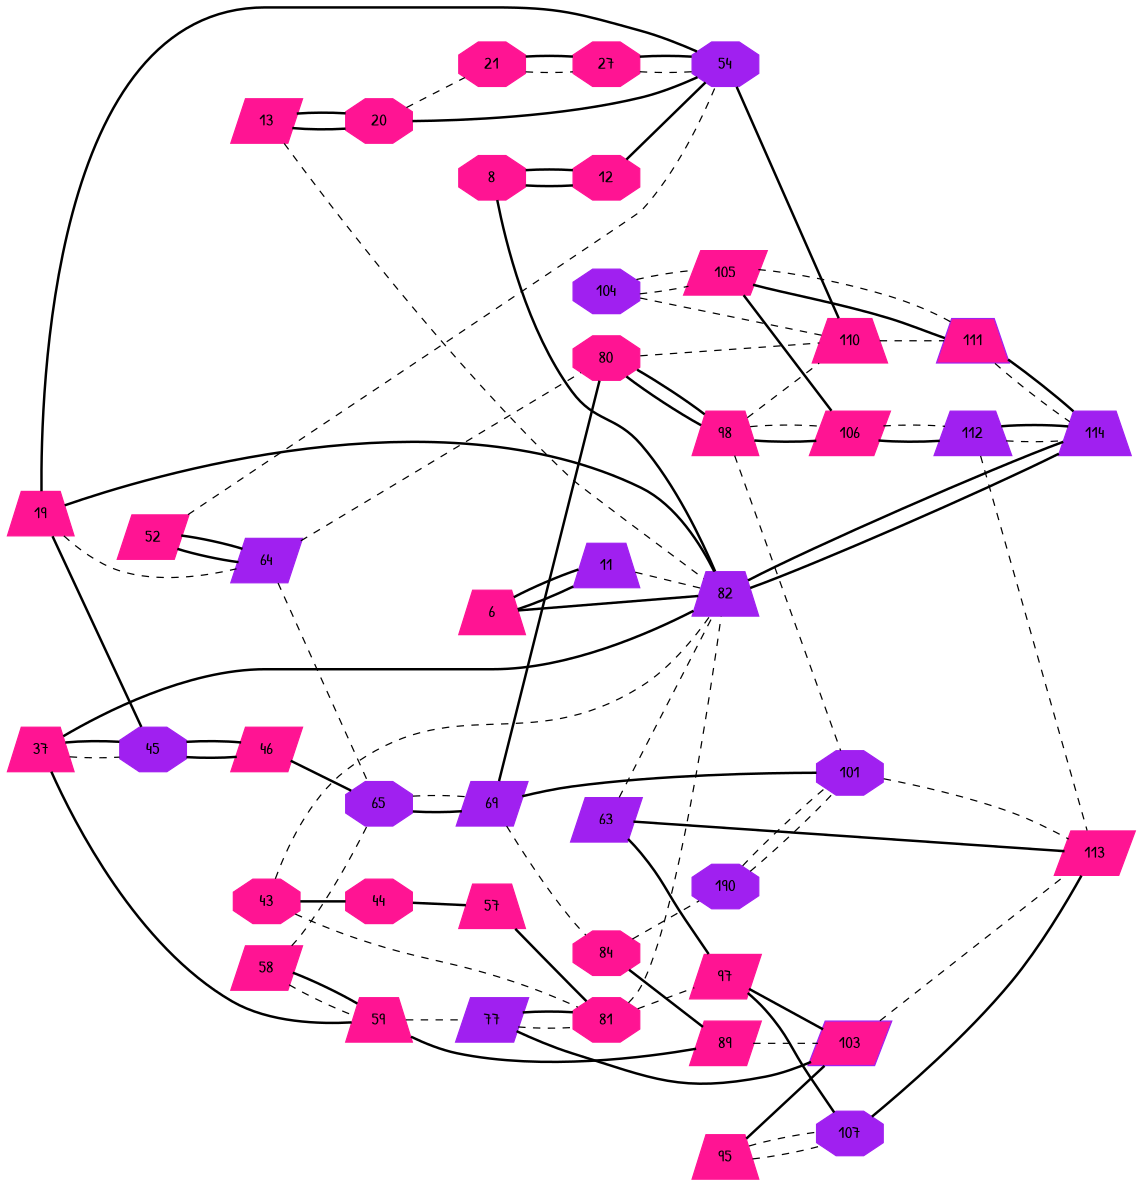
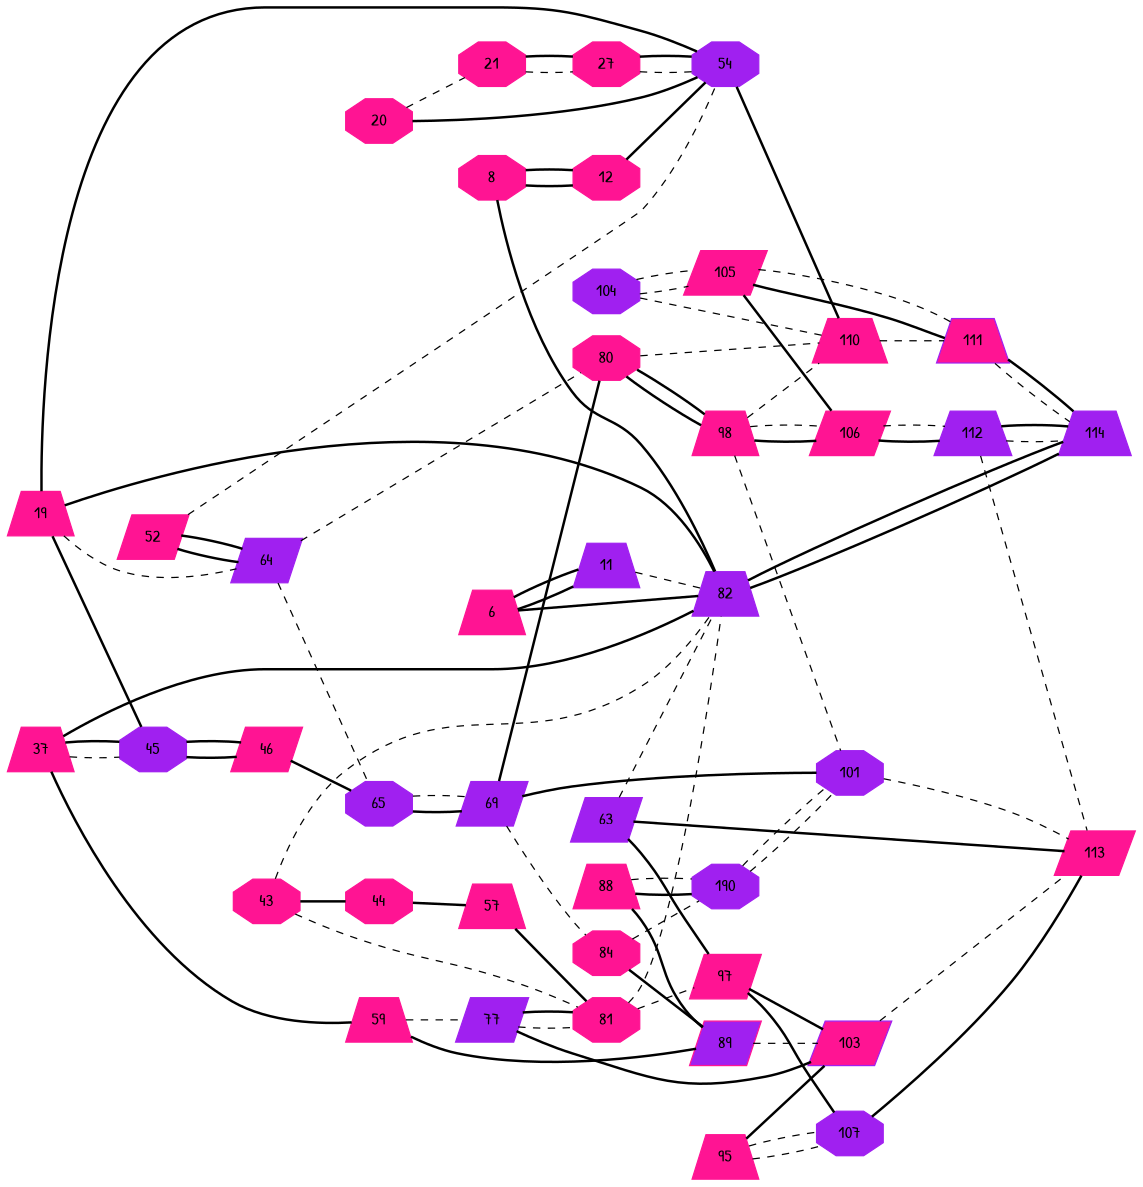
node "13": removed
node "88": added
node "58": removed
node "89": fillcolor deeppink -> purple
